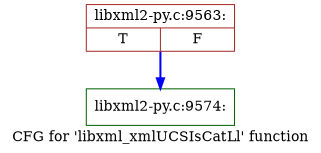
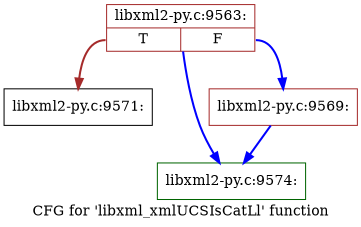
node "libxml2-py.c:9571:": added
node "libxml2-py.c:9569:": added
